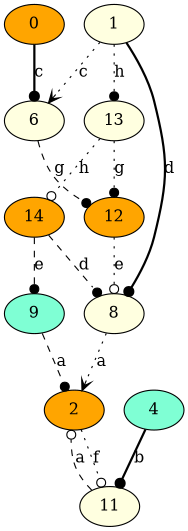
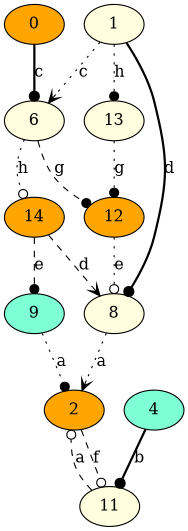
edge "13" -> "14": now "6" -> "14"
edge "14" -> "8": arrowhead dot -> vee
edge "9" -> "2": style dashed -> dotted
edge "2" -> "11": style dotted -> dashed
